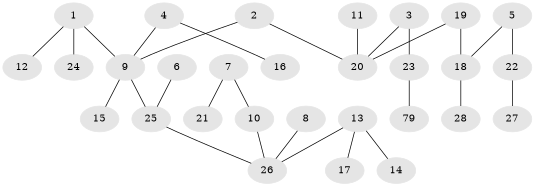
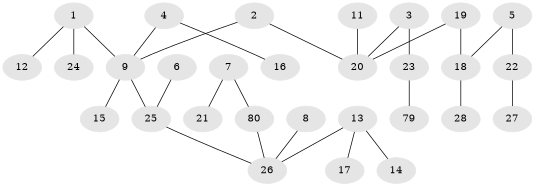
node "10": label "10" -> "80"
